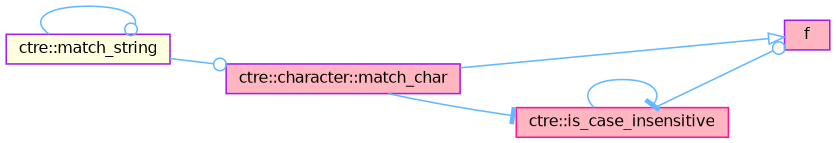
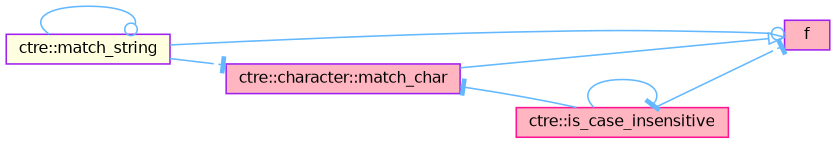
edge "ctre::match_string" -> "f": added
edge "ctre::match_string" -> "ctre::character::match_char": arrowhead odot -> tee
edge "ctre::is_case_insensitive" -> "f": arrowhead odot -> tee
edge "ctre::character::match_char" -> "ctre::is_case_insensitive": reversed
